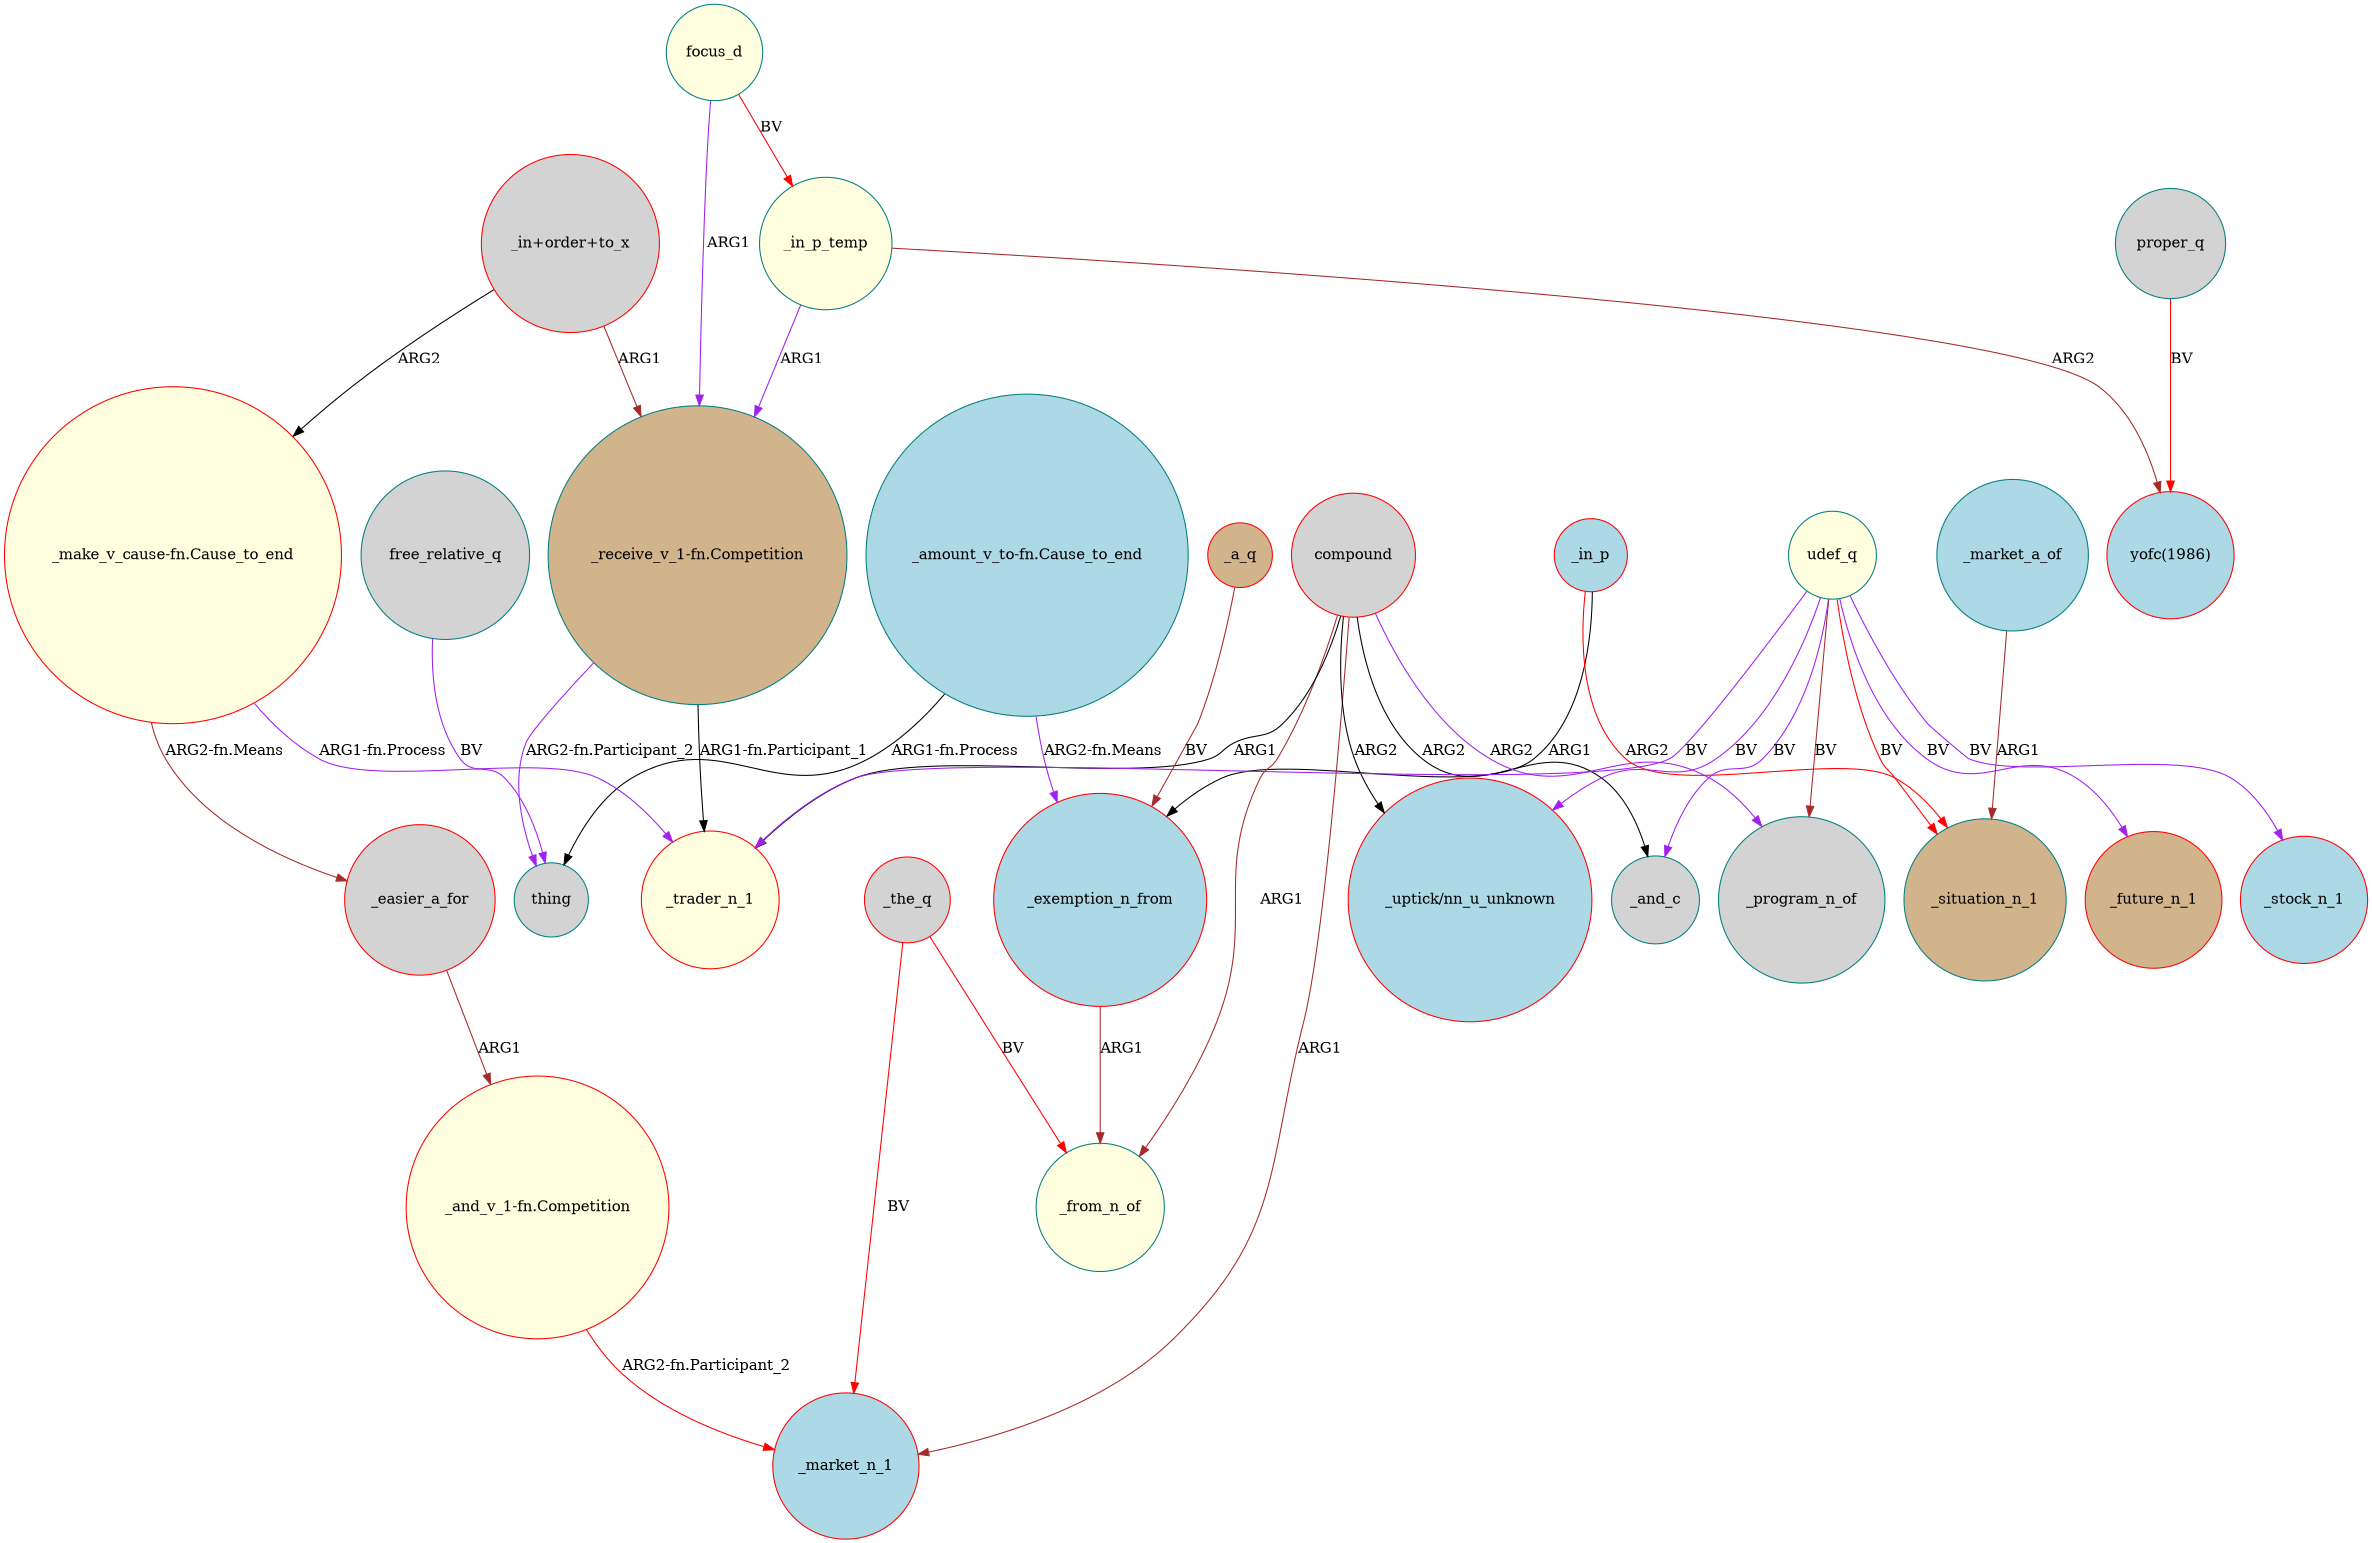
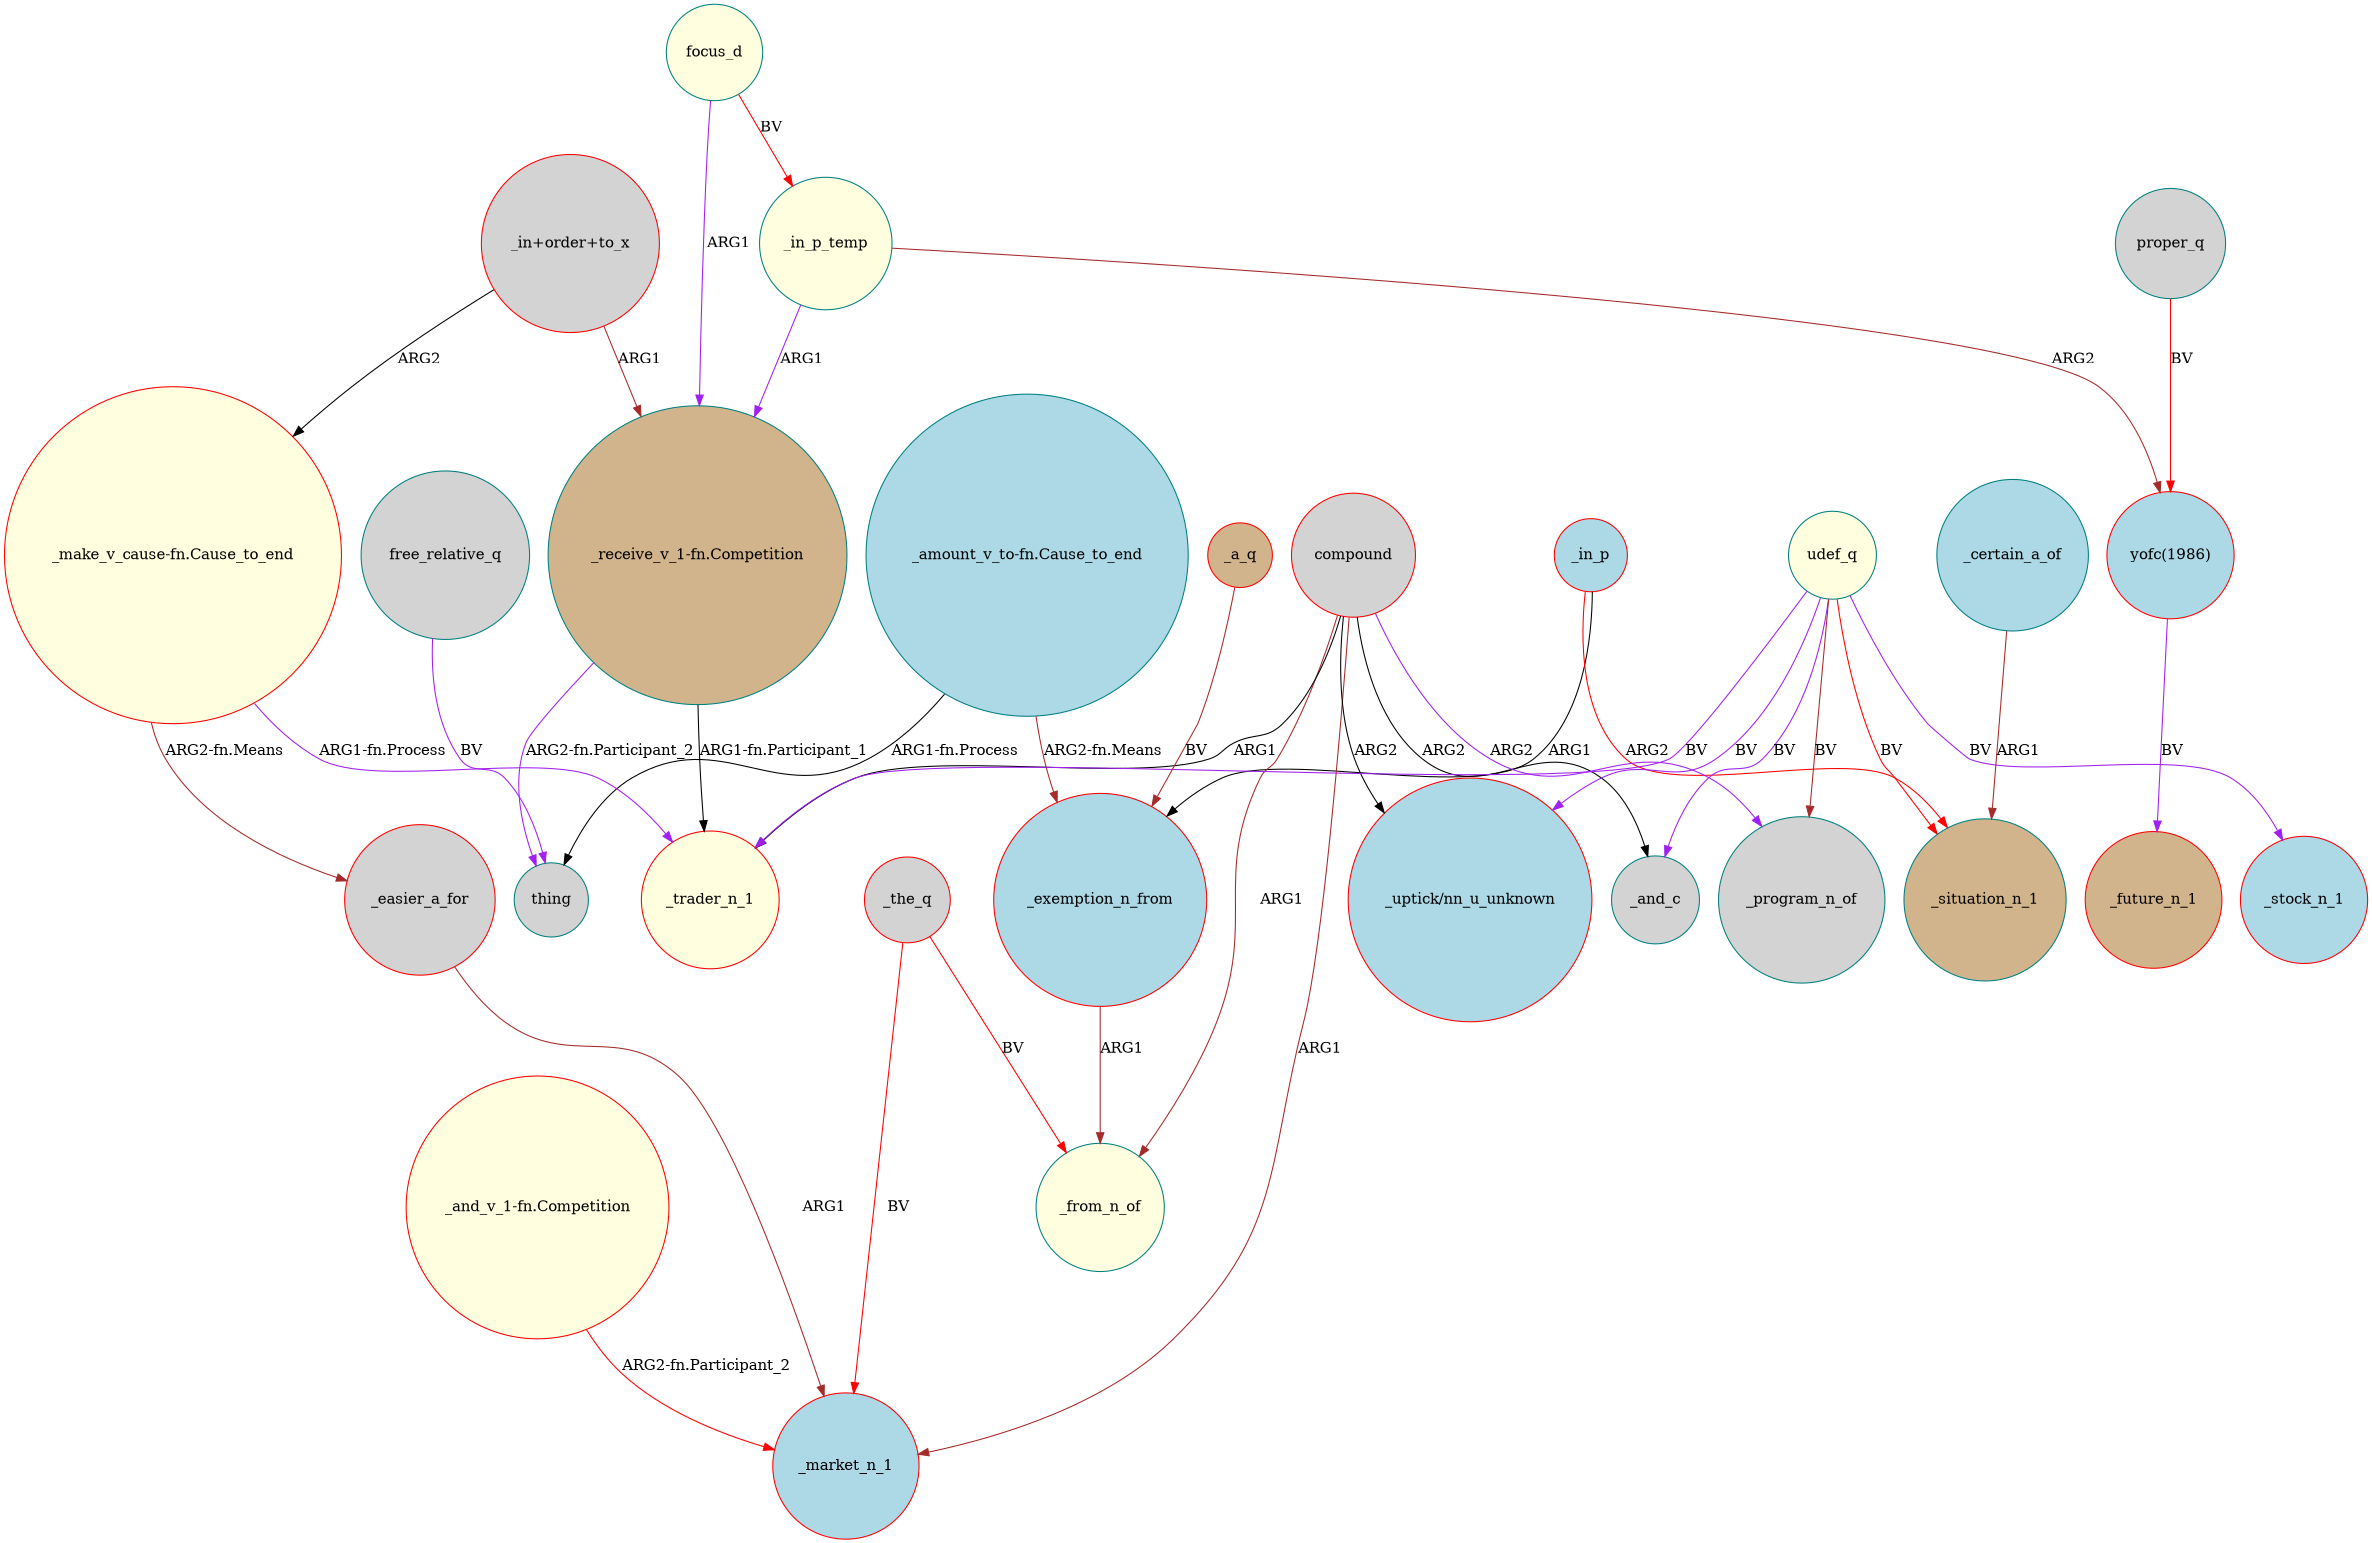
node "_market_a_of": label "_market_a_of" -> "_certain_a_of"
edge "_amount_v_to-fn.Cause_to_end" -> "_exemption_n_from": color purple -> brown
edge "udef_q" -> "_future_n_1": now "yofc(1986)" -> "_future_n_1"
edge "_easier_a_for" -> "_and_v_1-fn.Competition": now "_easier_a_for" -> "_market_n_1"
